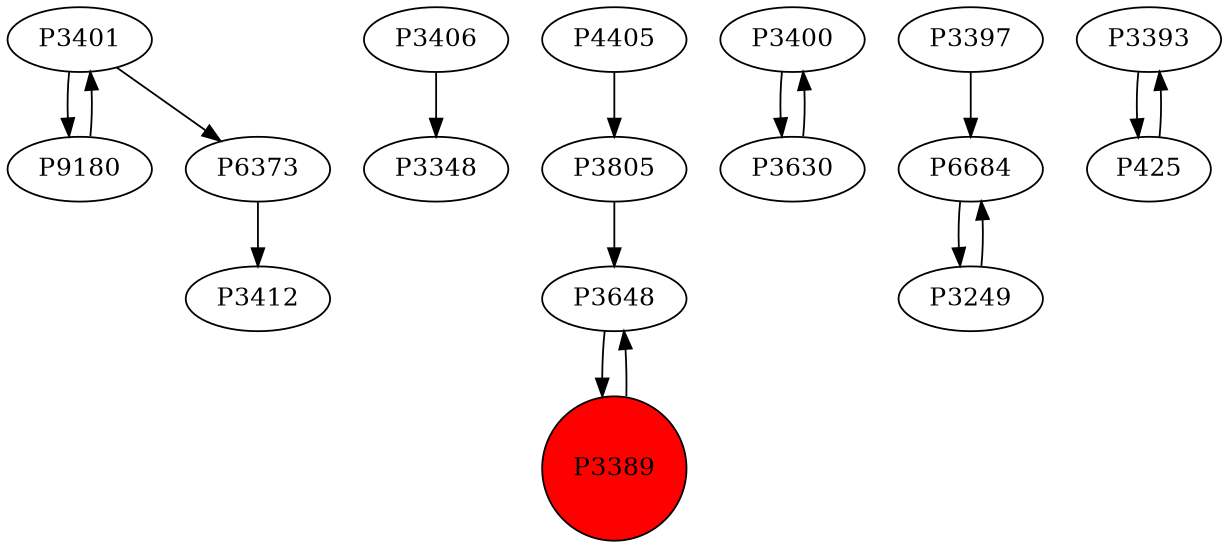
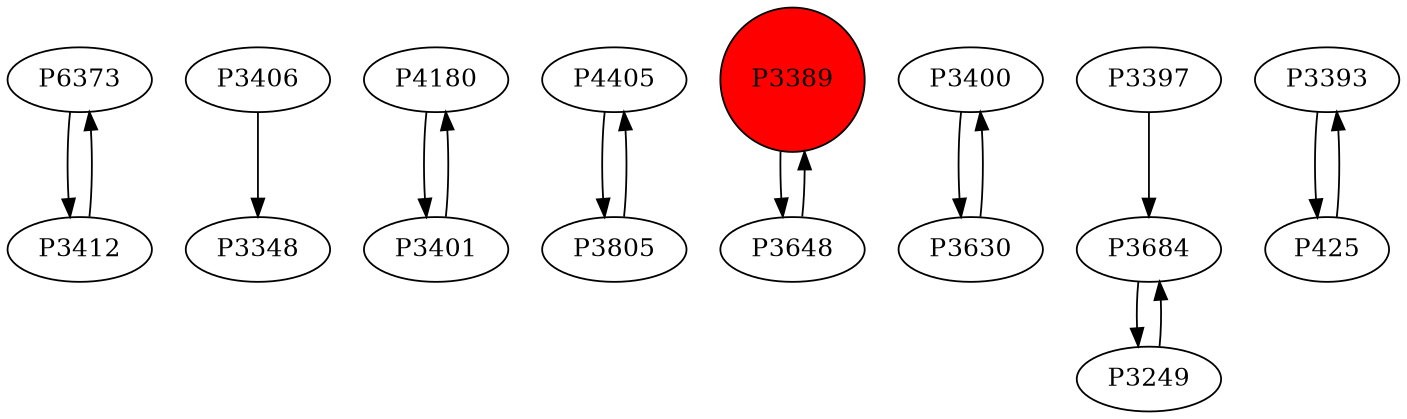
edge "P3401" -> "P6373": now "P3412" -> "P6373"
node "P9180": label "P9180" -> "P4180"
node "P6684": label "P6684" -> "P3684"
edge "P3805" -> "P3648": now "P3805" -> "P4405"
